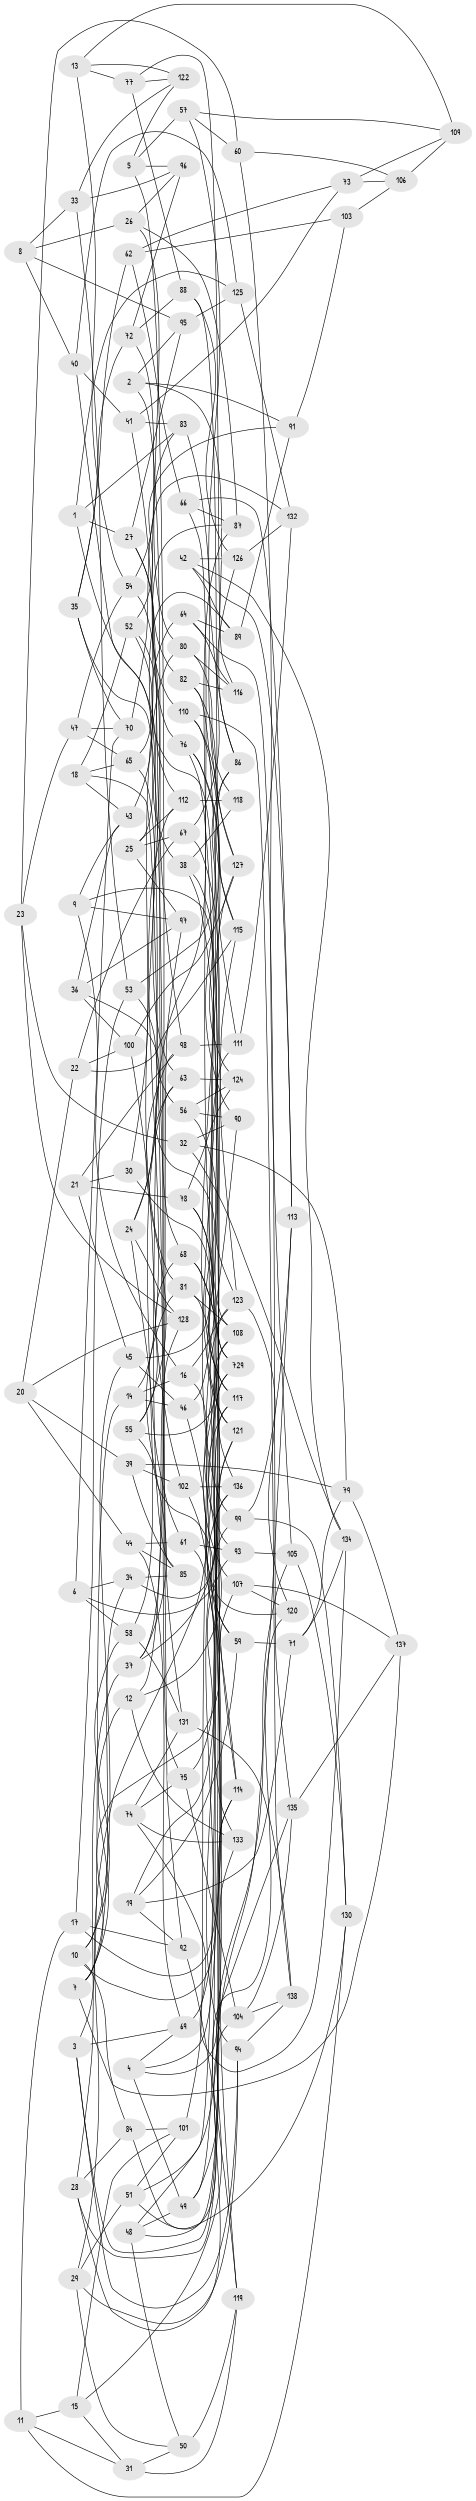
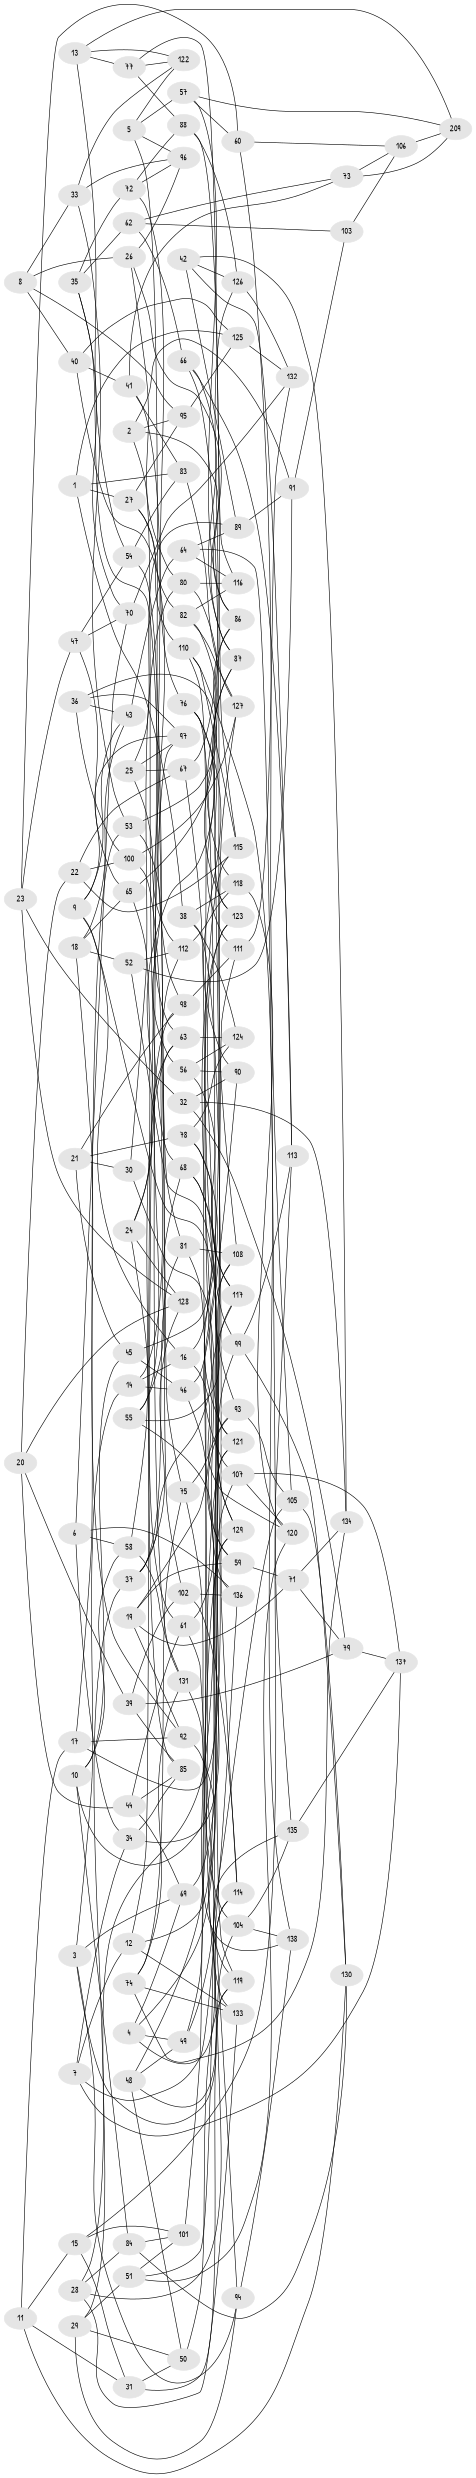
node "109": label "109" -> "209"
node "729": label "729" -> "129"
edge "123" -- "120": now "118" -- "120"
